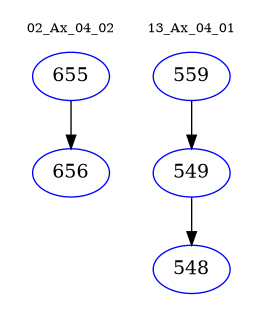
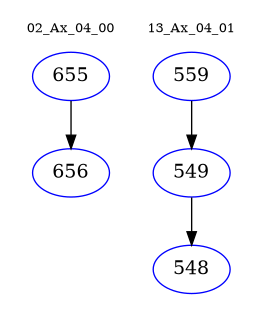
cluster "02_Ax_04_02": label "02_Ax_04_02" -> "02_Ax_04_00"
